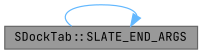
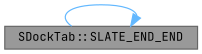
node "SDockTab::SLATE_END_ARGS": label "SDockTab::SLATE_END_ARGS" -> "SDockTab::SLATE_END_END"
